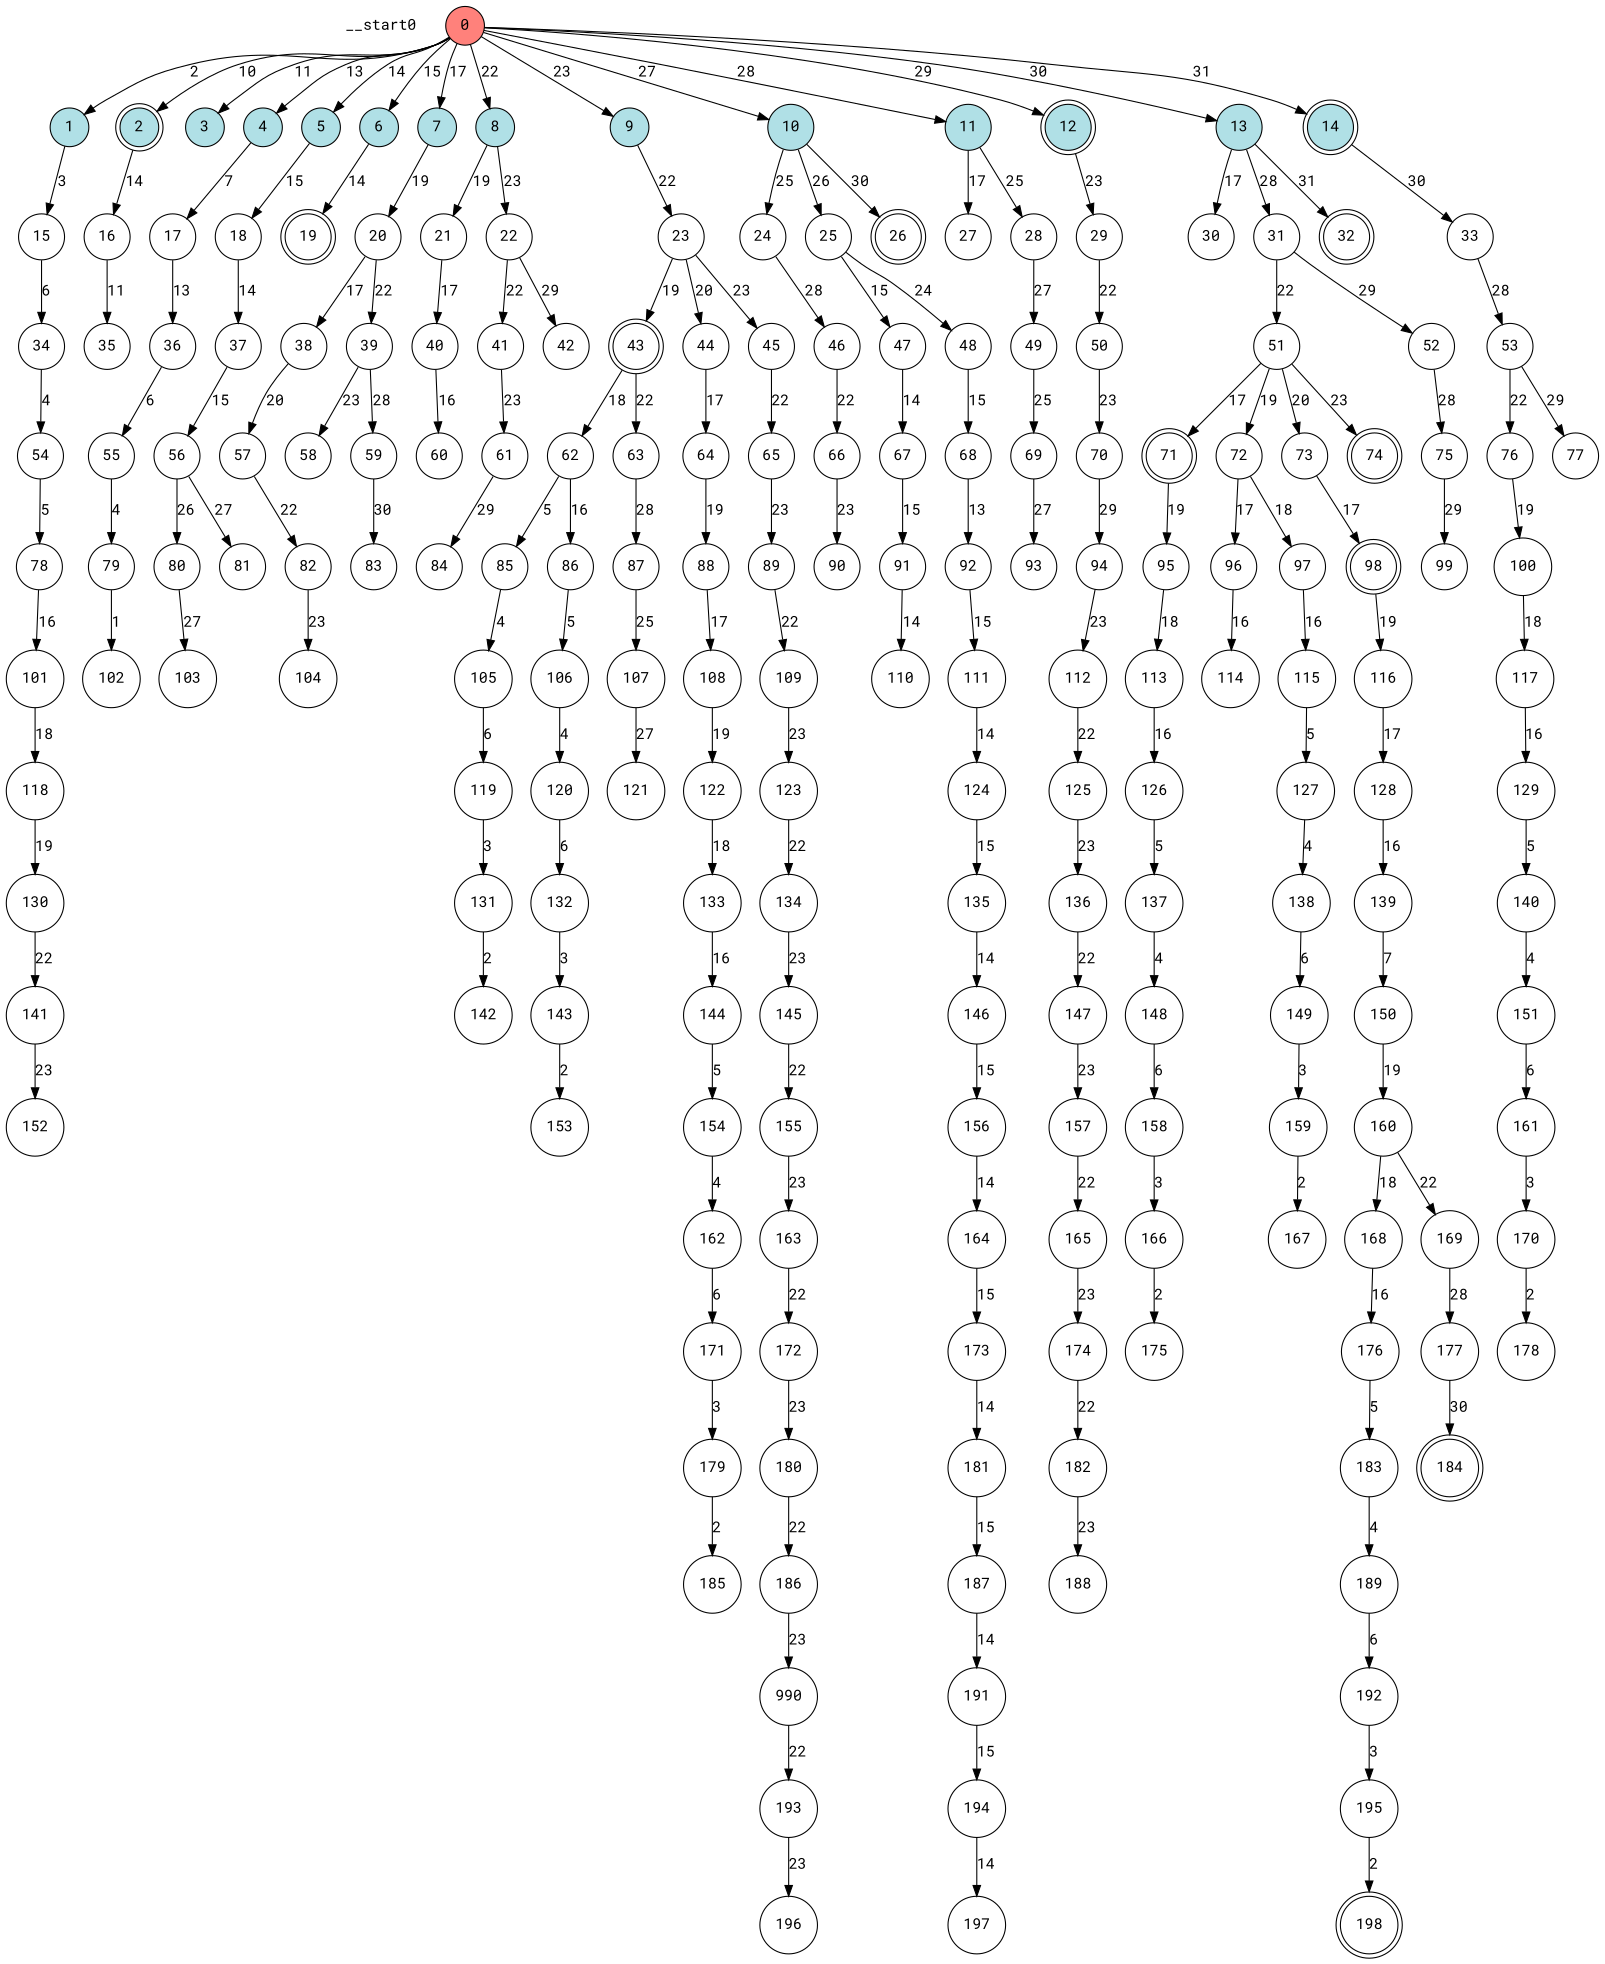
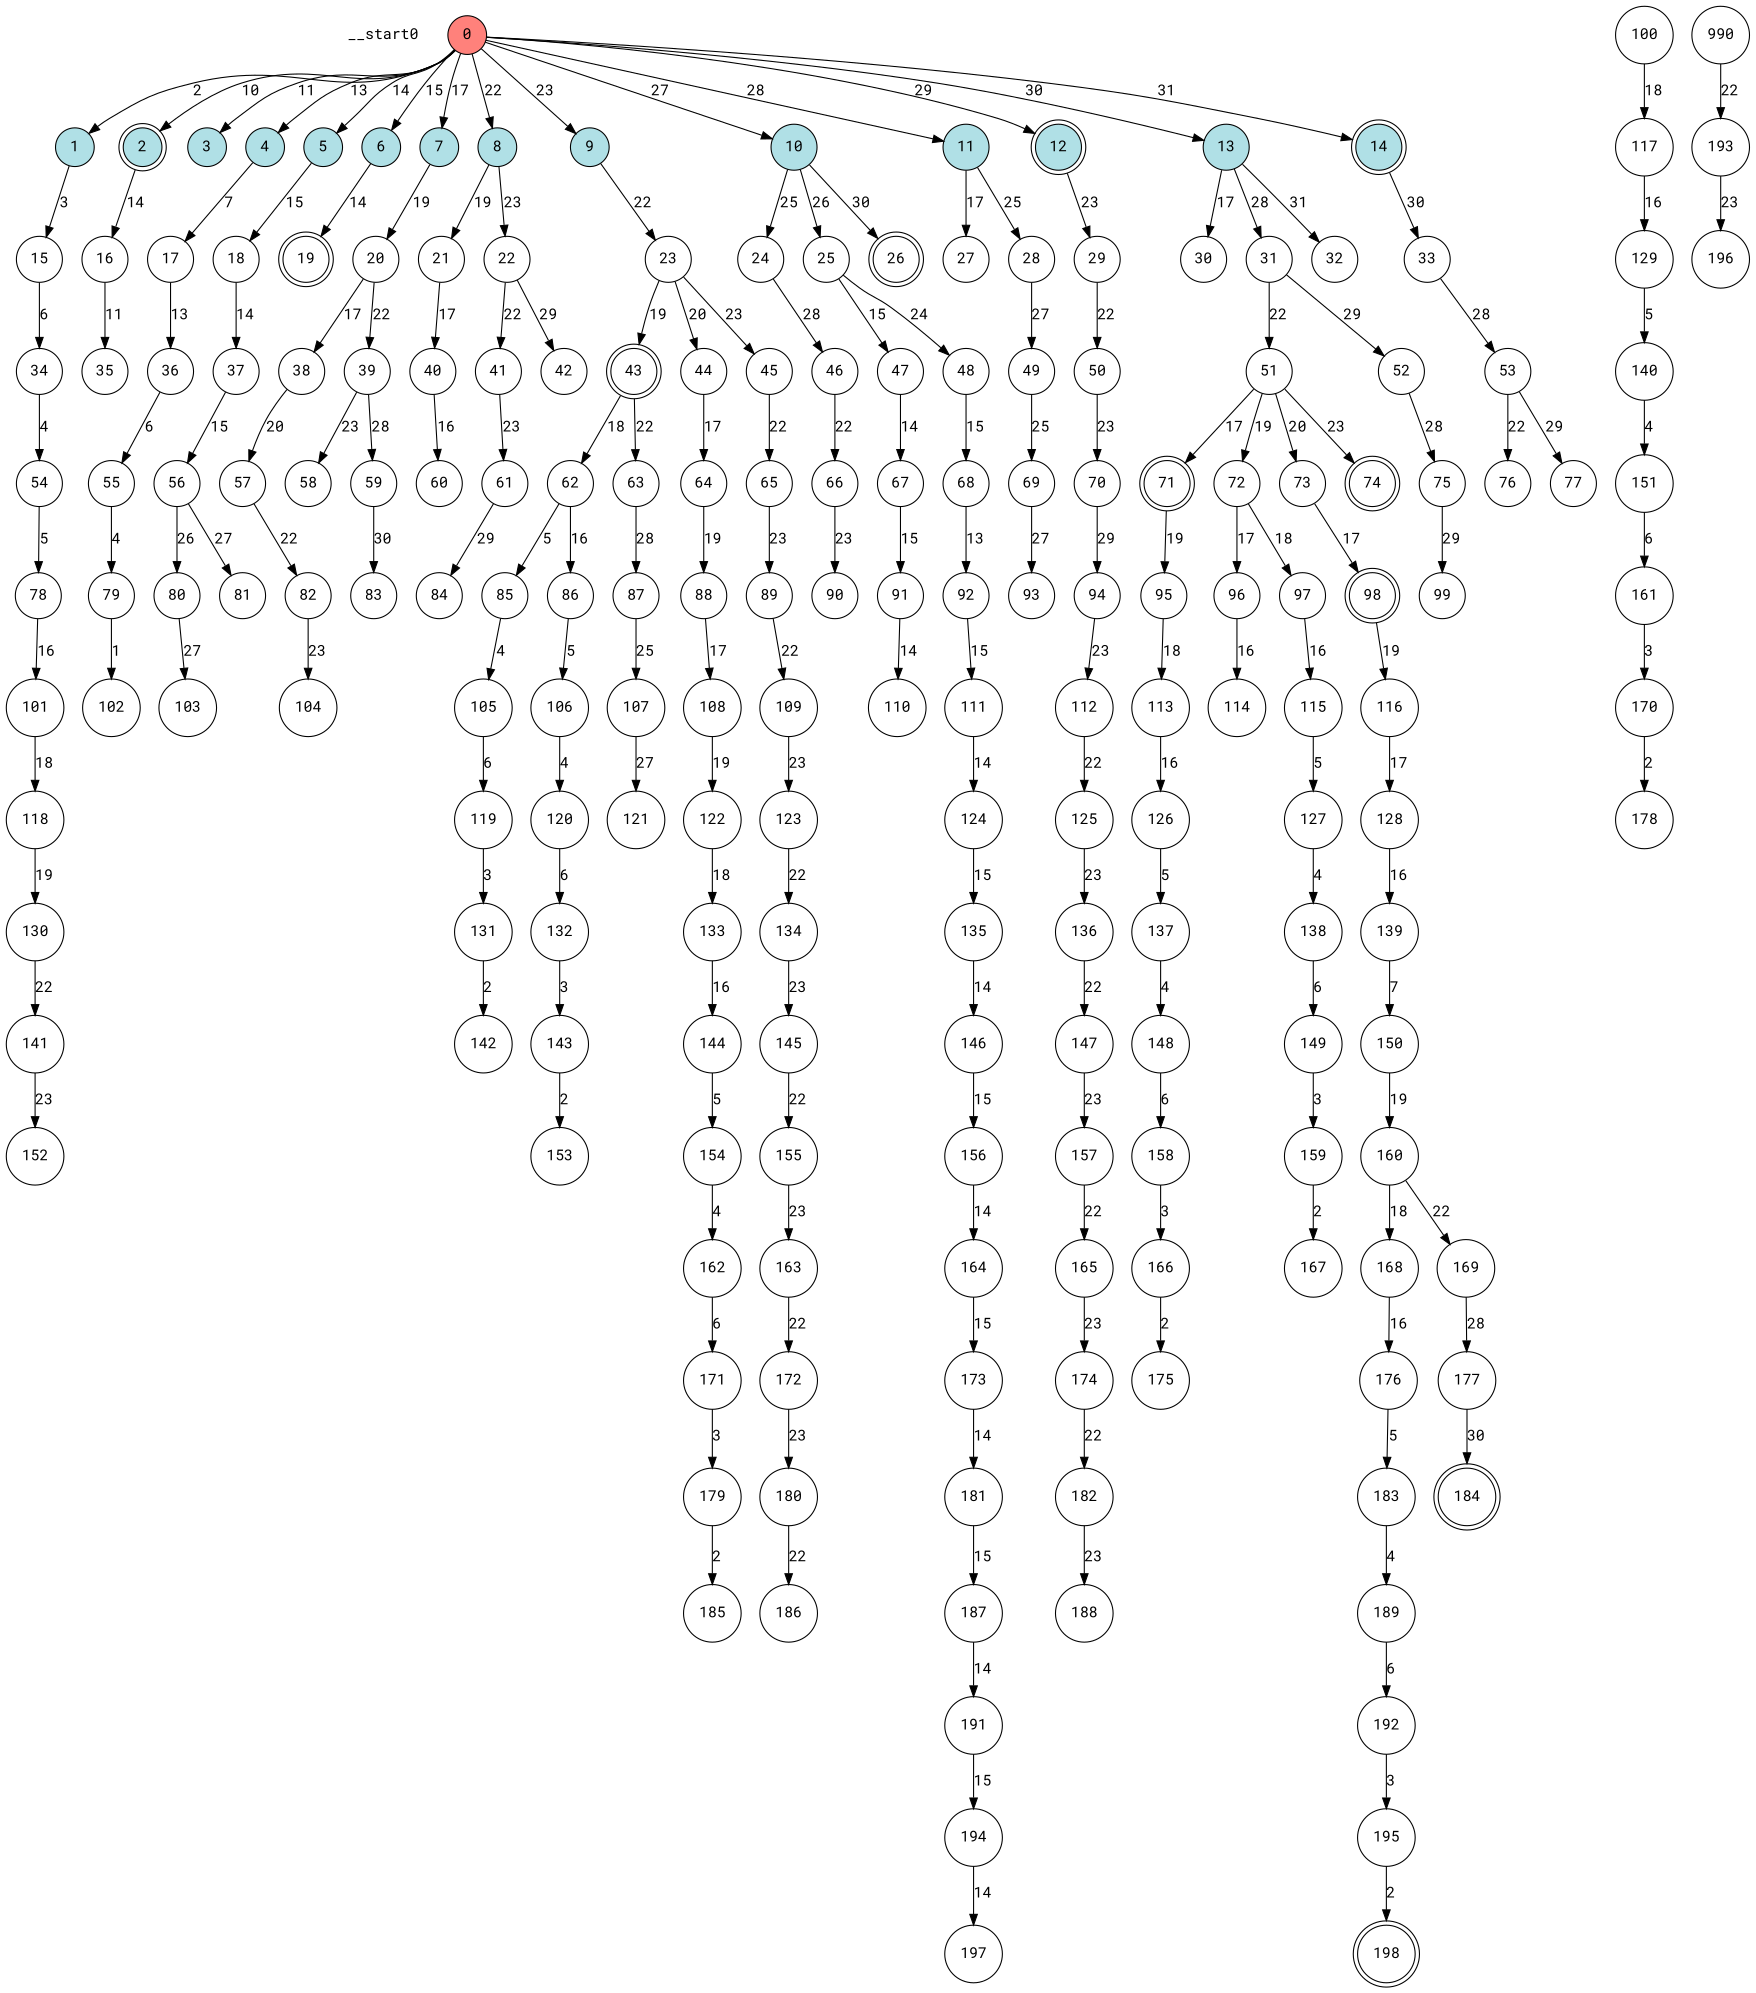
node "32": shape doublecircle -> circle
edge "76" -> "100": removed, label "19"
edge "186" -> "990": removed, label "23"
